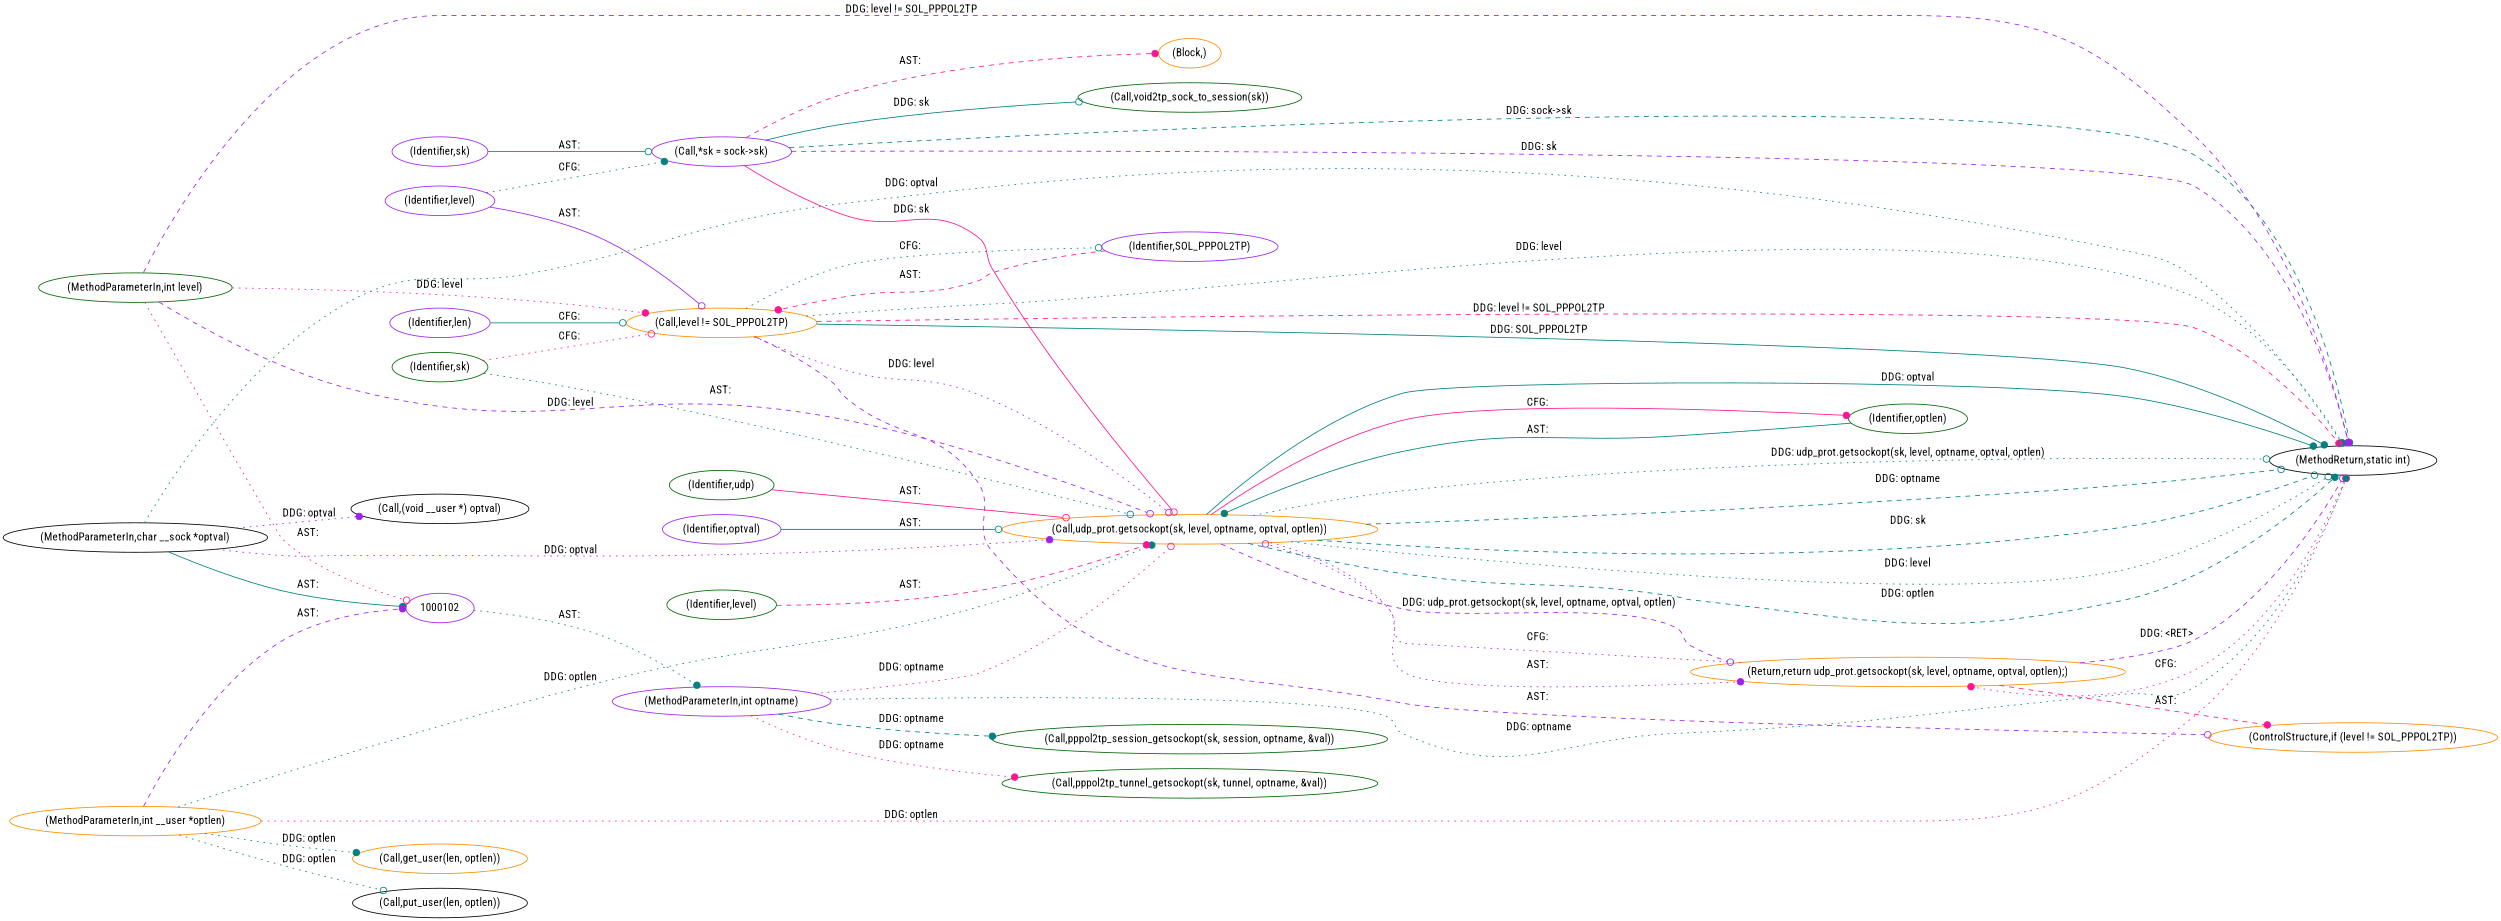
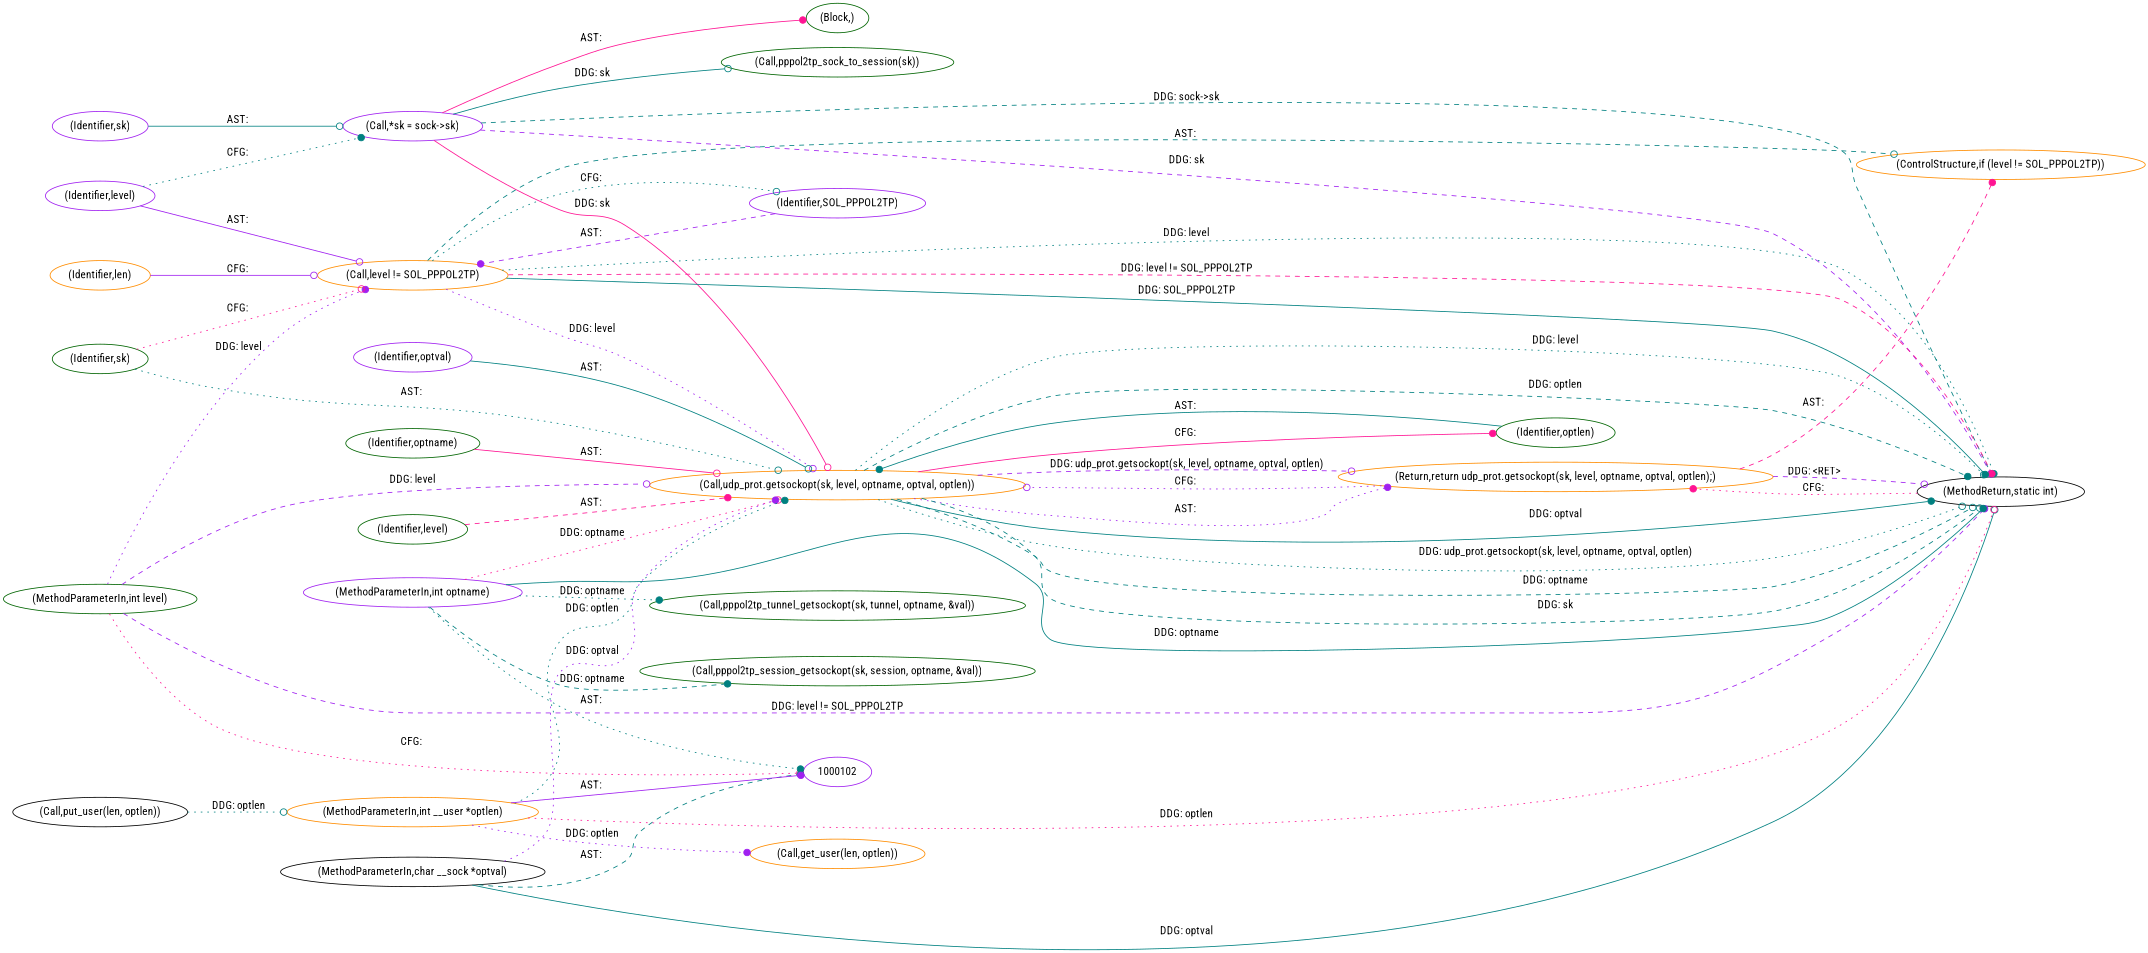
node "(Block,)": color darkorange -> darkgreen
edge "(Call,*sk = sock->sk)" -> "(Block,)": style dashed -> solid
node "(Call,void2tp_sock_to_session(sk))": label "(Call,void2tp_sock_to_session(sk))" -> "(Call,pppol2tp_sock_to_session(sk))"
edge "(MethodParameterIn,char __sock *optval)" -> "(MethodReturn,static int)": style dotted -> solid
edge "(Identifier,SOL_PPPOL2TP)" -> "(Call,level != SOL_PPPOL2TP)": color deeppink -> purple
edge "(MethodParameterIn,int level)" -> "(Call,level != SOL_PPPOL2TP)": color deeppink -> purple
node "(Identifier,len)": color purple -> darkorange
edge "(Identifier,len)" -> "(Call,level != SOL_PPPOL2TP)": color teal -> purple
node "(Identifier,udp)": label "(Identifier,udp)" -> "(Identifier,optname)"
node "(Call,(void __user *) optval)": removed
edge "(MethodParameterIn,int level)" -> "1000102": label "AST: " -> "CFG: "
edge "(MethodParameterIn,char __sock *optval)" -> "1000102": style solid -> dashed
edge "1000102" -> "(MethodParameterIn,int optname)": reversed
edge "(MethodParameterIn,int __user *optlen)" -> "1000102": style dashed -> solid
edge "(Call,level != SOL_PPPOL2TP)" -> "(ControlStructure,if (level != SOL_PPPOL2TP))": color purple -> teal
edge "(MethodParameterIn,int optname)" -> "(MethodReturn,static int)": style dotted -> solid
edge "(MethodParameterIn,int optname)" -> "(Call,pppol2tp_tunnel_getsockopt(sk, tunnel, optname, &val))": color deeppink -> teal
edge "(MethodParameterIn,int __user *optlen)" -> "(Call,get_user(len, optlen))": color teal -> purple
edge "(MethodParameterIn,int __user *optlen)" -> "(Call,put_user(len, optlen))": reversed
